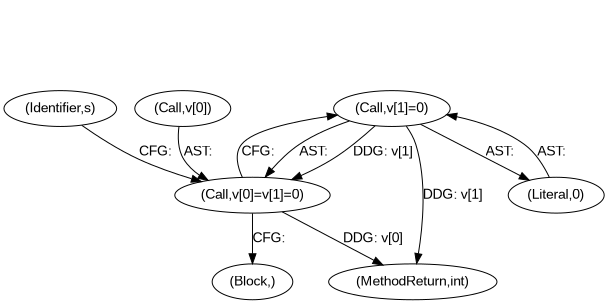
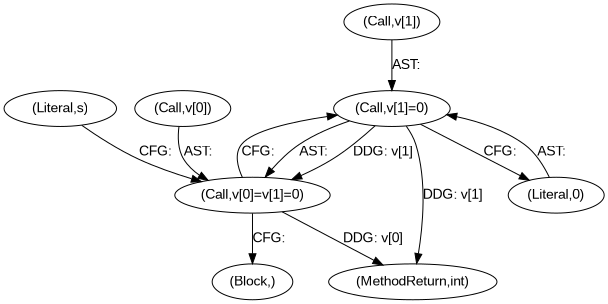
node "(Call,v[1])": added
node "(Identifier,s)": label "(Identifier,s)" -> "(Literal,s)"
edge "(Call,v[1]=0)" -> "(Literal,0)": label "AST: " -> "CFG: "
